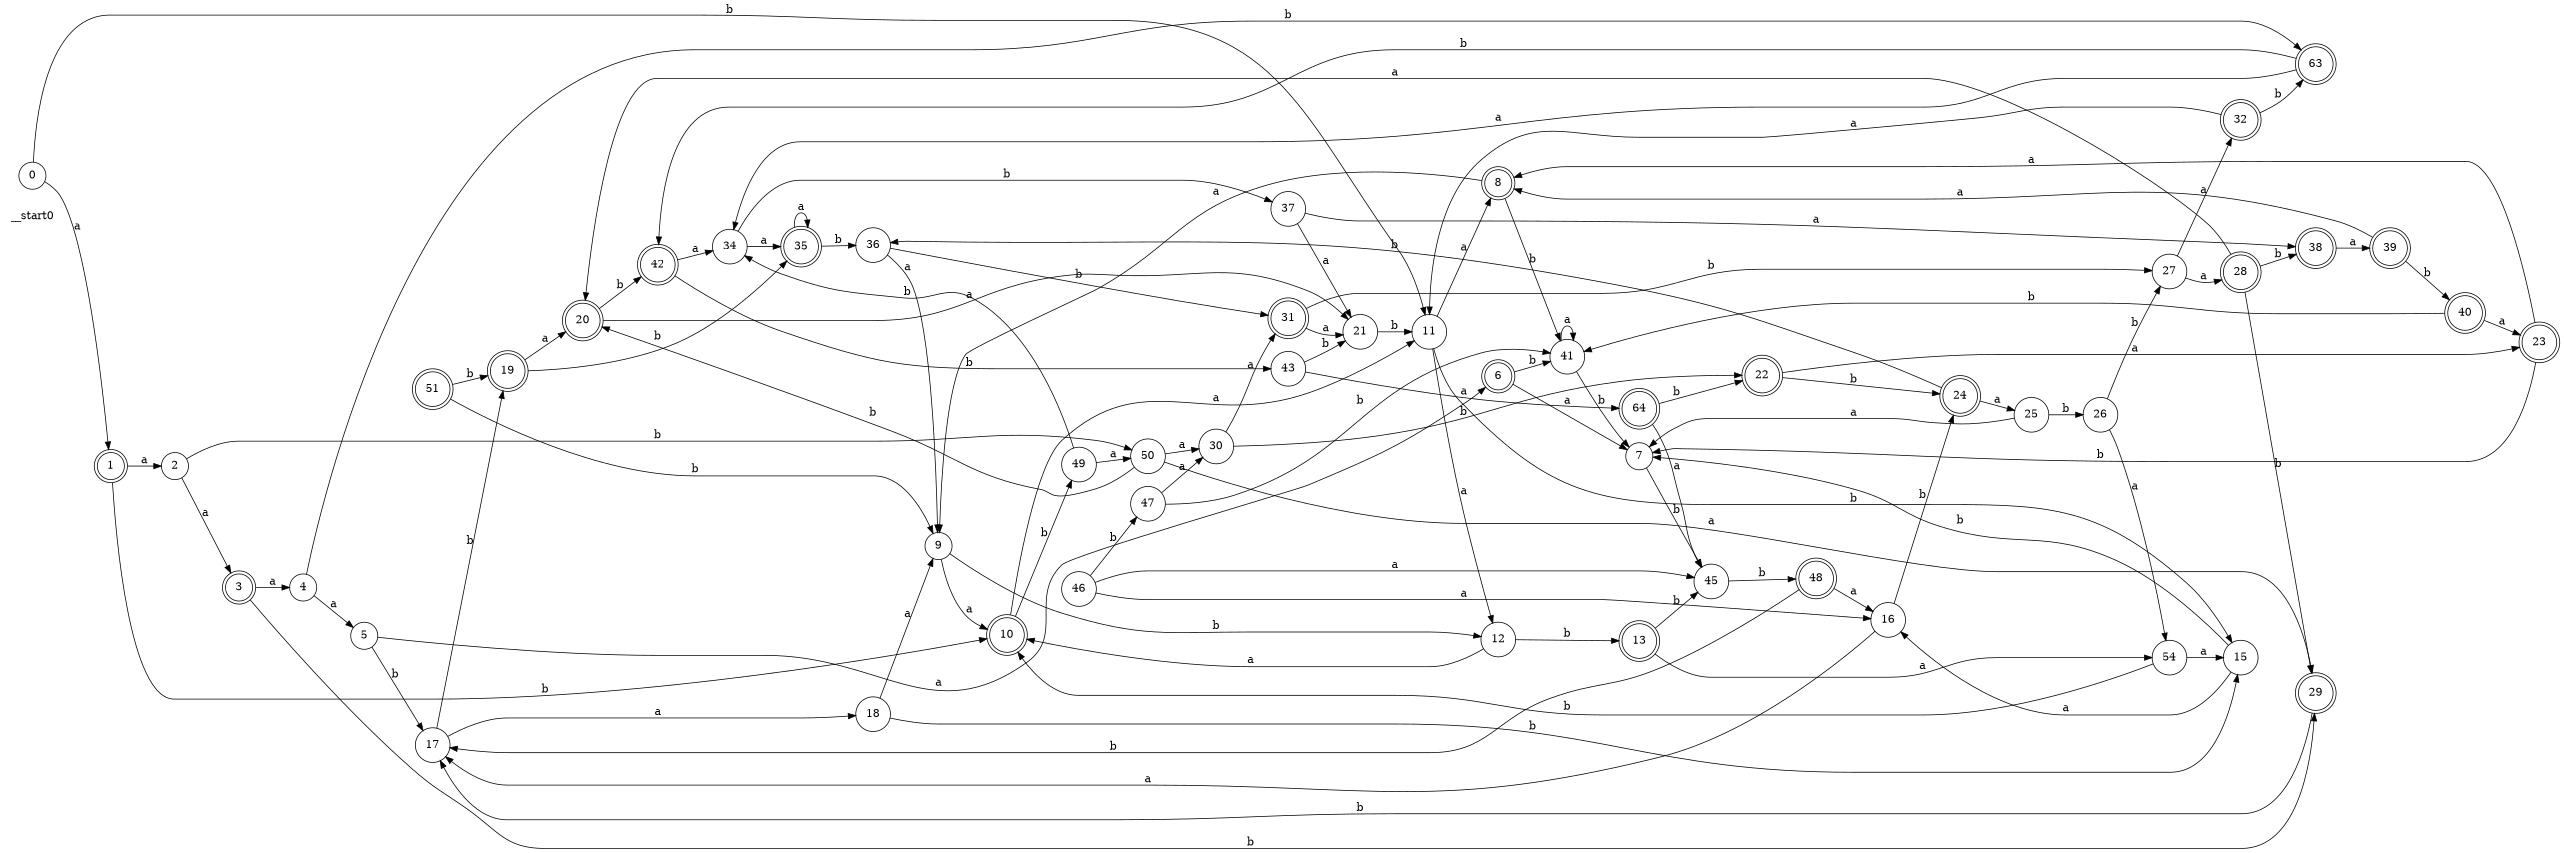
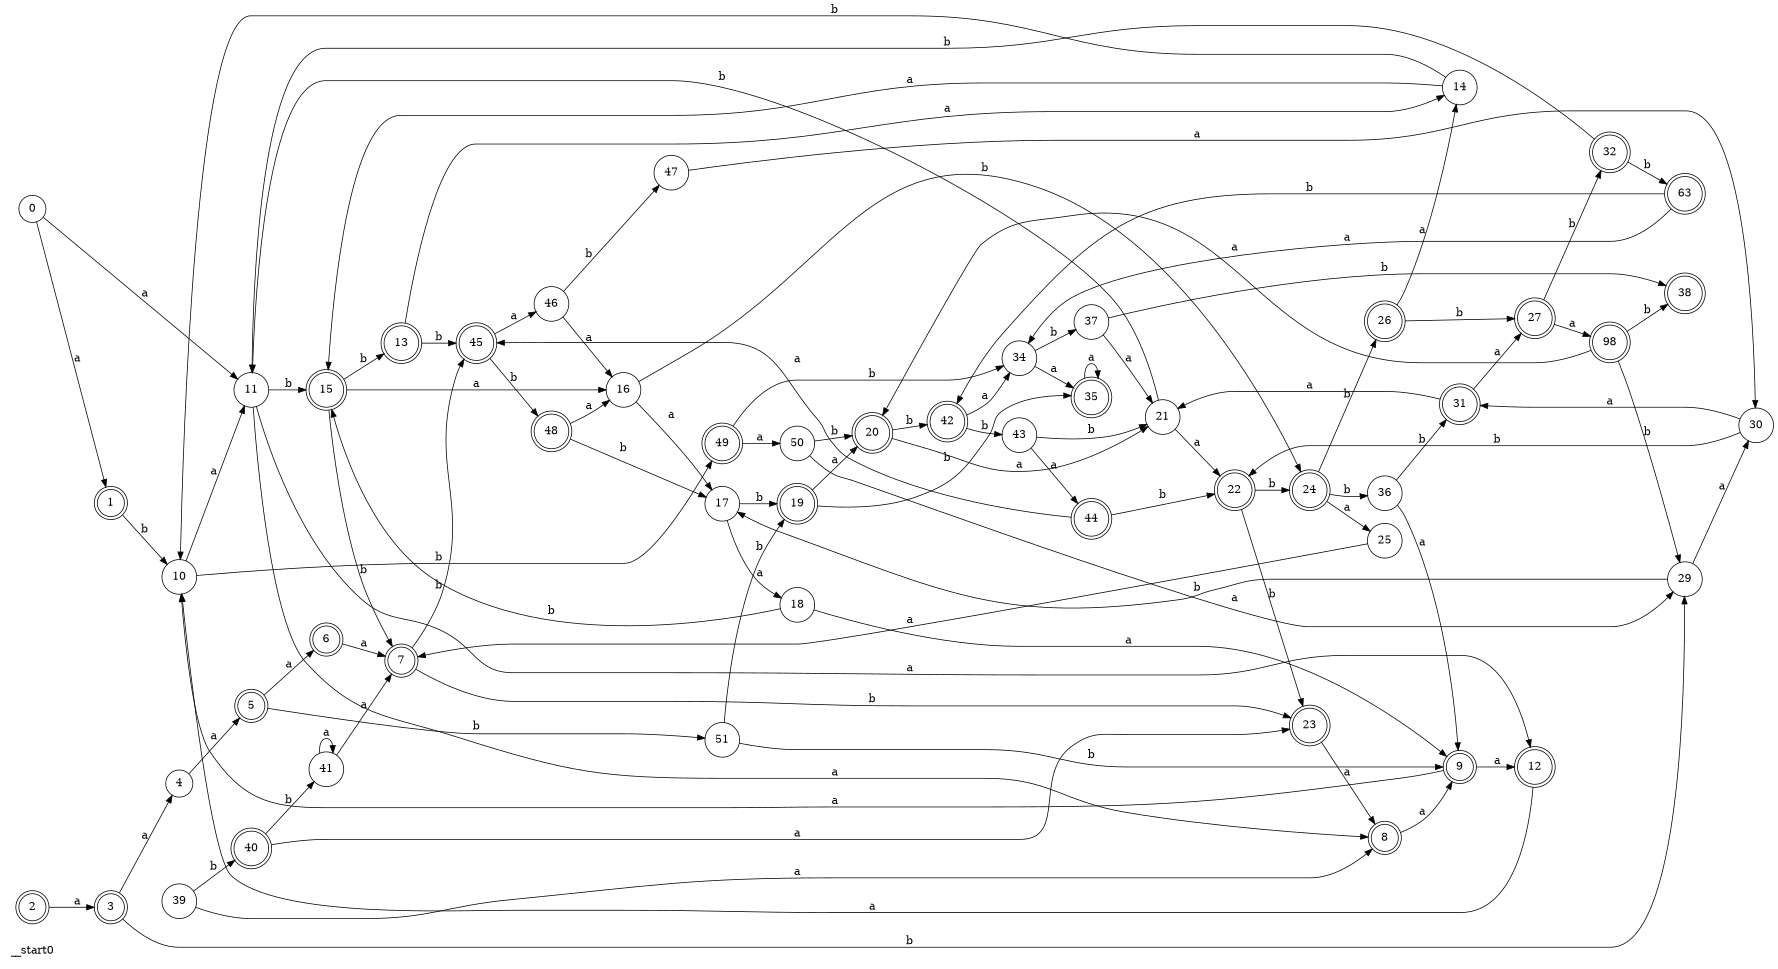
edge "0" -> "11": label "b" -> "a"
edge "4" -> "63": removed, label "b"
edge "32" -> "11": label "a" -> "b"
edge "27" -> "32": label "a" -> "b"
edge "37" -> "38": label "a" -> "b"
edge "35" -> "36": removed, label "b"
edge "38" -> "39": removed, label "a"
node "39": shape doublecircle -> circle
edge "8" -> "41": removed, label "b"
edge "31" -> "27": label "b" -> "a"
node "27": shape circle -> doublecircle
node "28": label "28" -> "98"
edge "22" -> "23": label "a" -> "b"
edge "6" -> "41": removed, label "b"
node "51": shape doublecircle -> circle
edge "41" -> "7": label "b" -> "a"
node "64": label "64" -> "44"
edge "25" -> "26": now "24" -> "26"
node "26": shape circle -> doublecircle
edge "47" -> "41": removed, label "b"
edge "2" -> "50": removed, label "b"
edge "21" -> "22": added, label "a"
edge "50" -> "30": now "29" -> "30"
node "7": shape circle -> doublecircle
edge "23" -> "7": reversed
node "49": shape circle -> doublecircle
edge "1" -> "2": removed, label "a"
node "2": shape circle -> doublecircle
node "9": shape circle -> doublecircle
edge "46" -> "45": reversed
node "45": shape circle -> doublecircle
edge "9" -> "12": label "b" -> "a"
node "10": shape doublecircle -> circle
node "5": shape circle -> doublecircle
node "12": shape circle -> doublecircle
edge "12" -> "13": now "15" -> "13"
node "54": label "54" -> "14"
node "15": shape circle -> doublecircle
edge "5" -> "17": now "5" -> "51"
node "29": shape doublecircle -> circle
